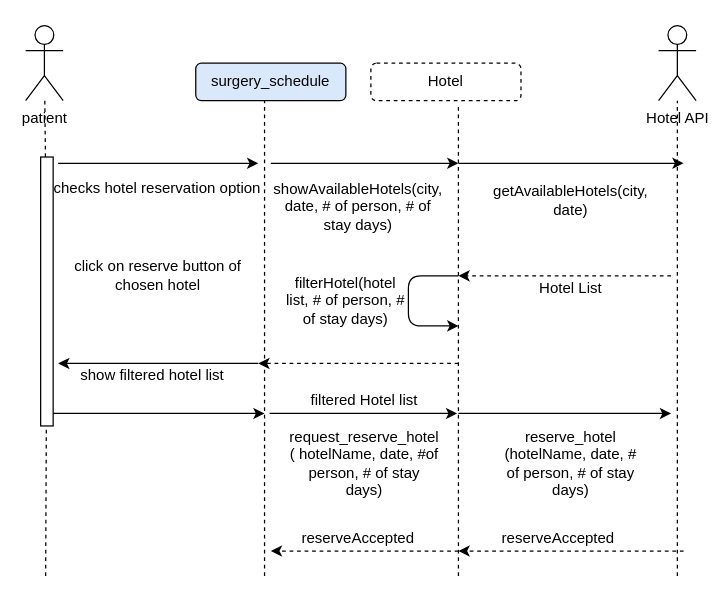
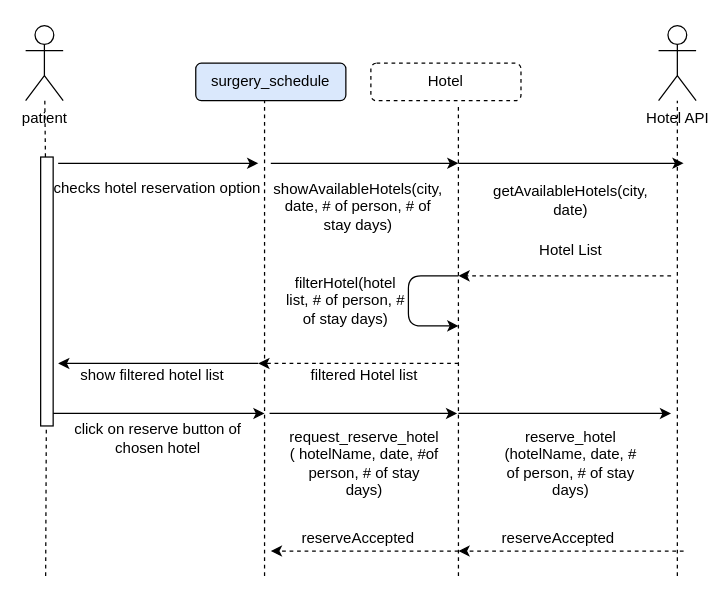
node "click on reserve button of chosen hotel": moved (158, 276) -> (158, 438)
node "Hotel List": moved (571, 288) -> (571, 251)
node "filtered Hotel list": moved (364, 401) -> (364, 376)
